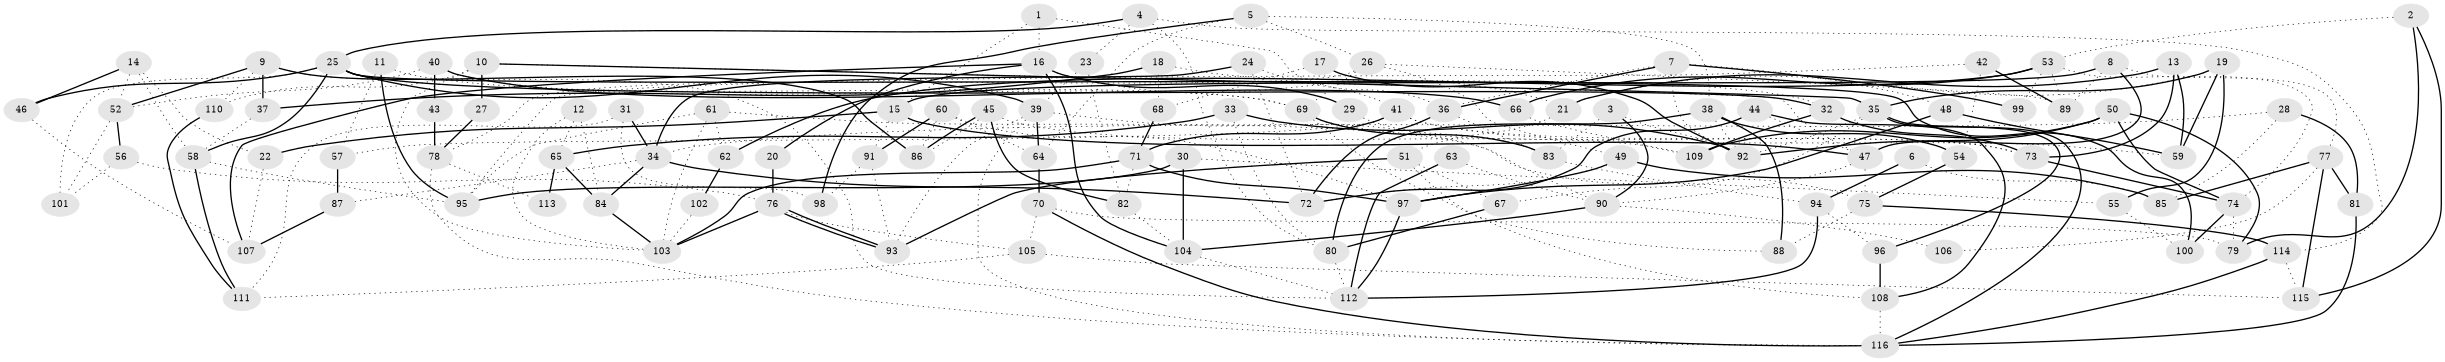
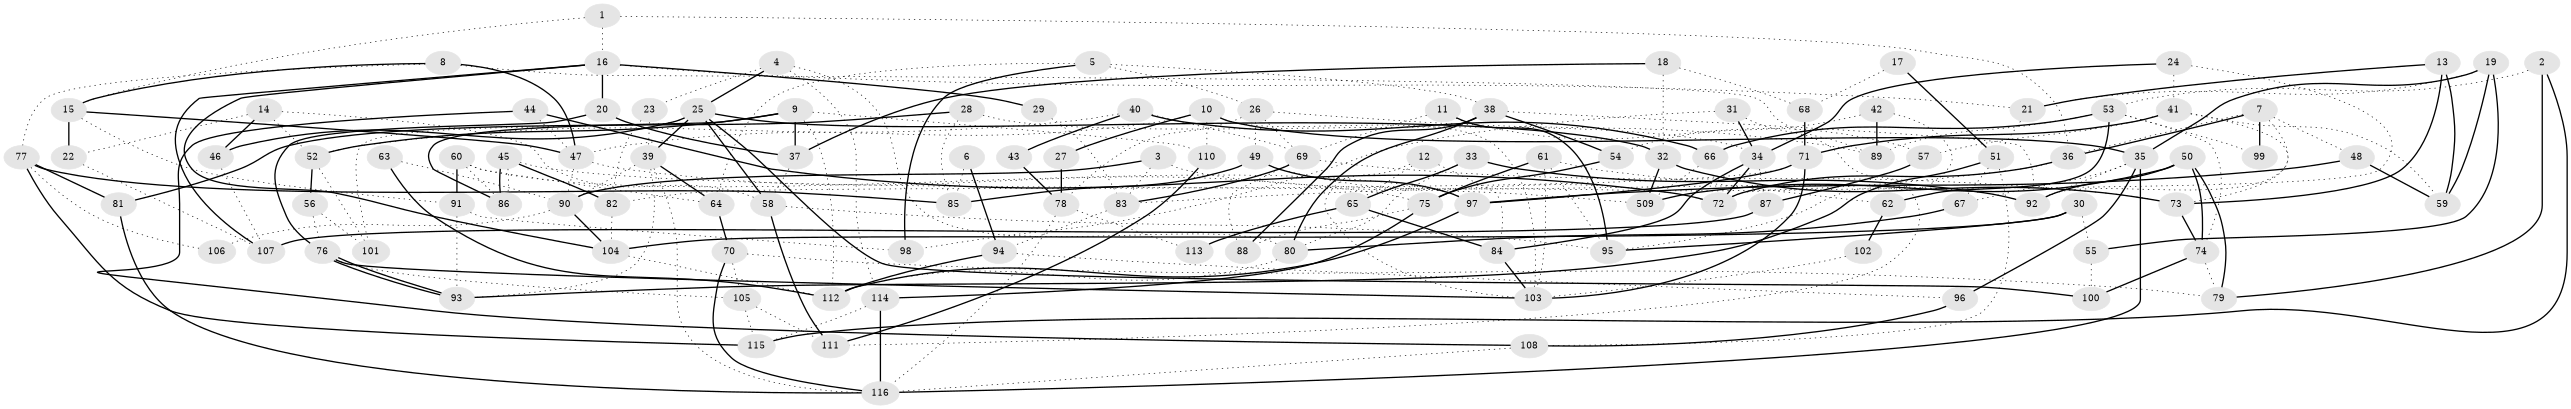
edge "17" -- "92": now "17" -- "51"
edge "61" -- "75": style dotted -> bold
edge "20" -- "37": added
node "109": label "109" -> "509"
